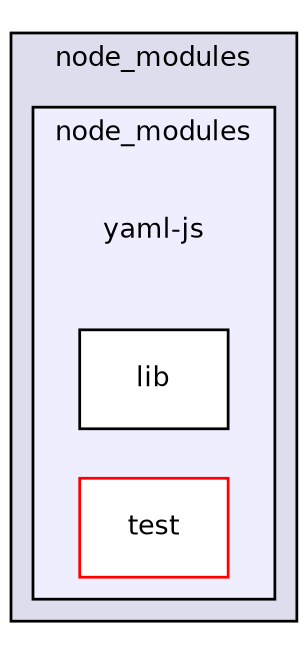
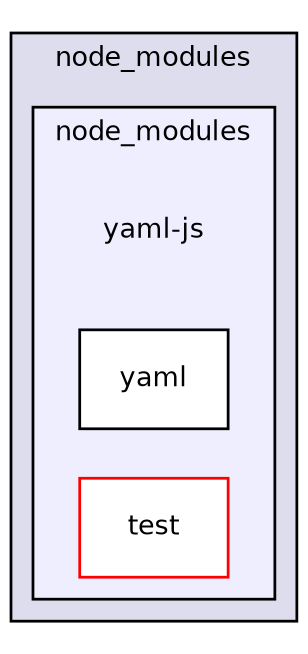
node "lib": label "lib" -> "yaml"
